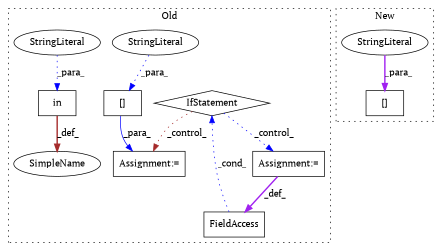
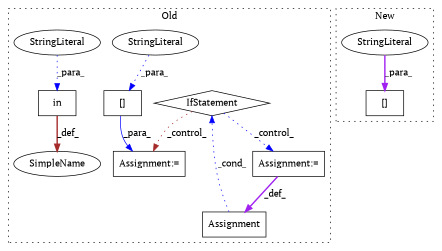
node "FieldAccess": label "FieldAccess" -> "Assignment"
